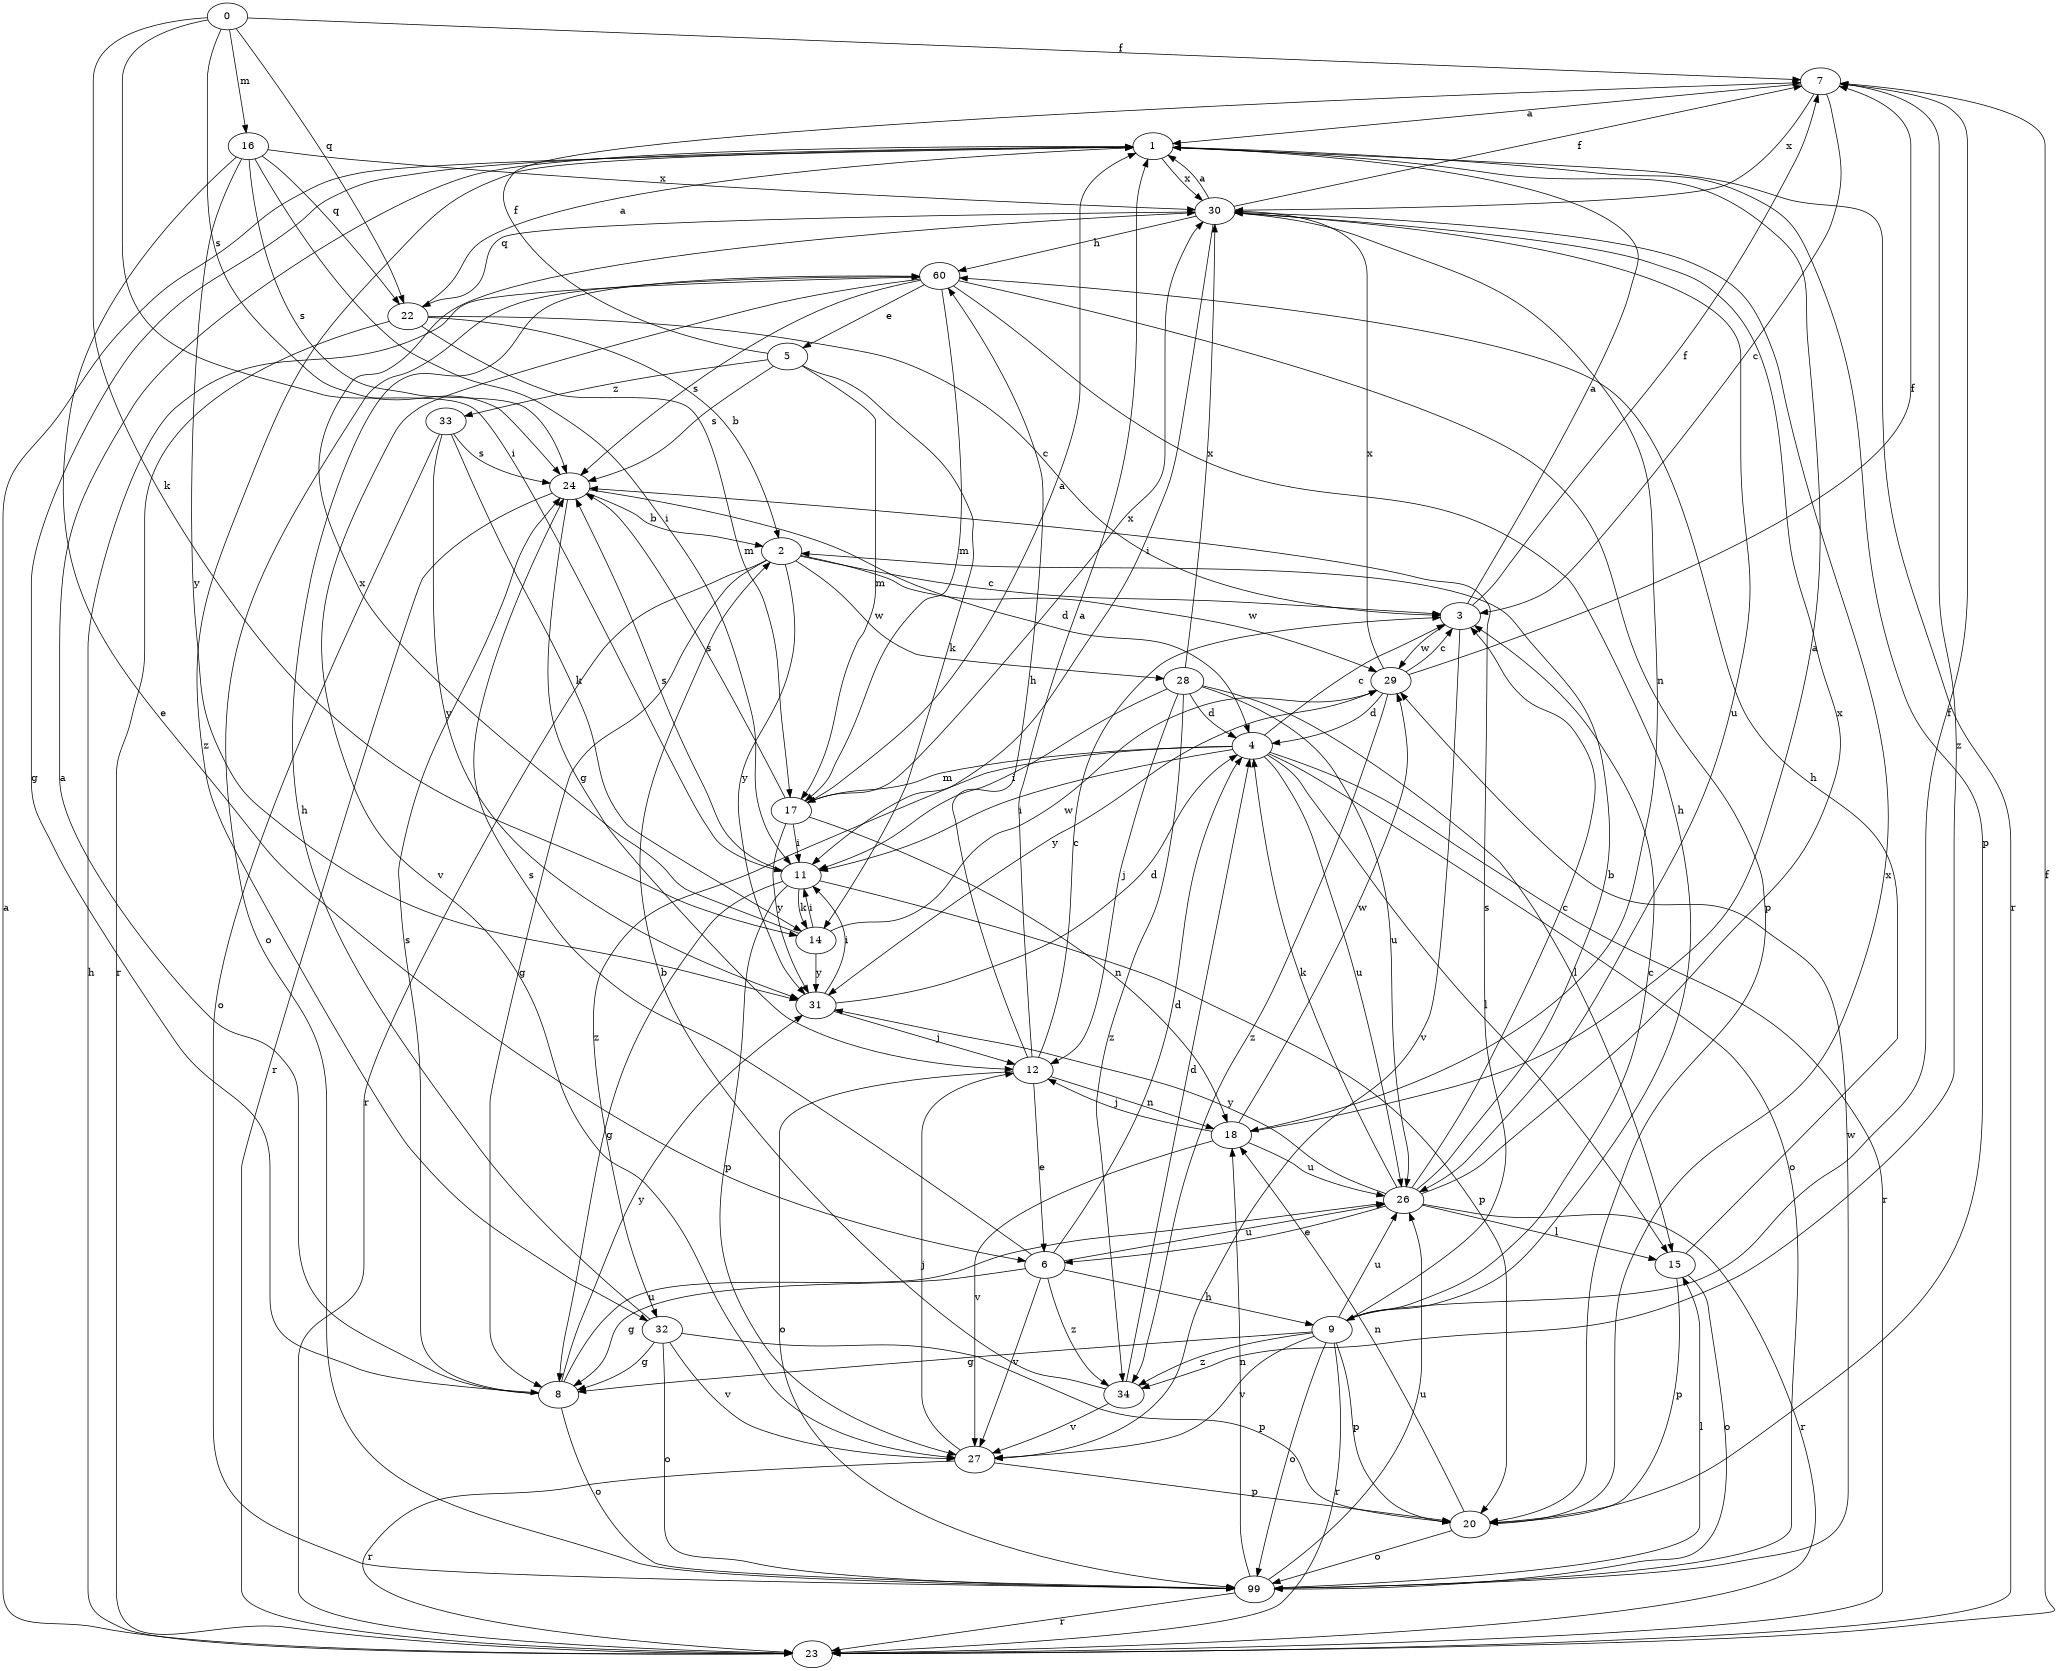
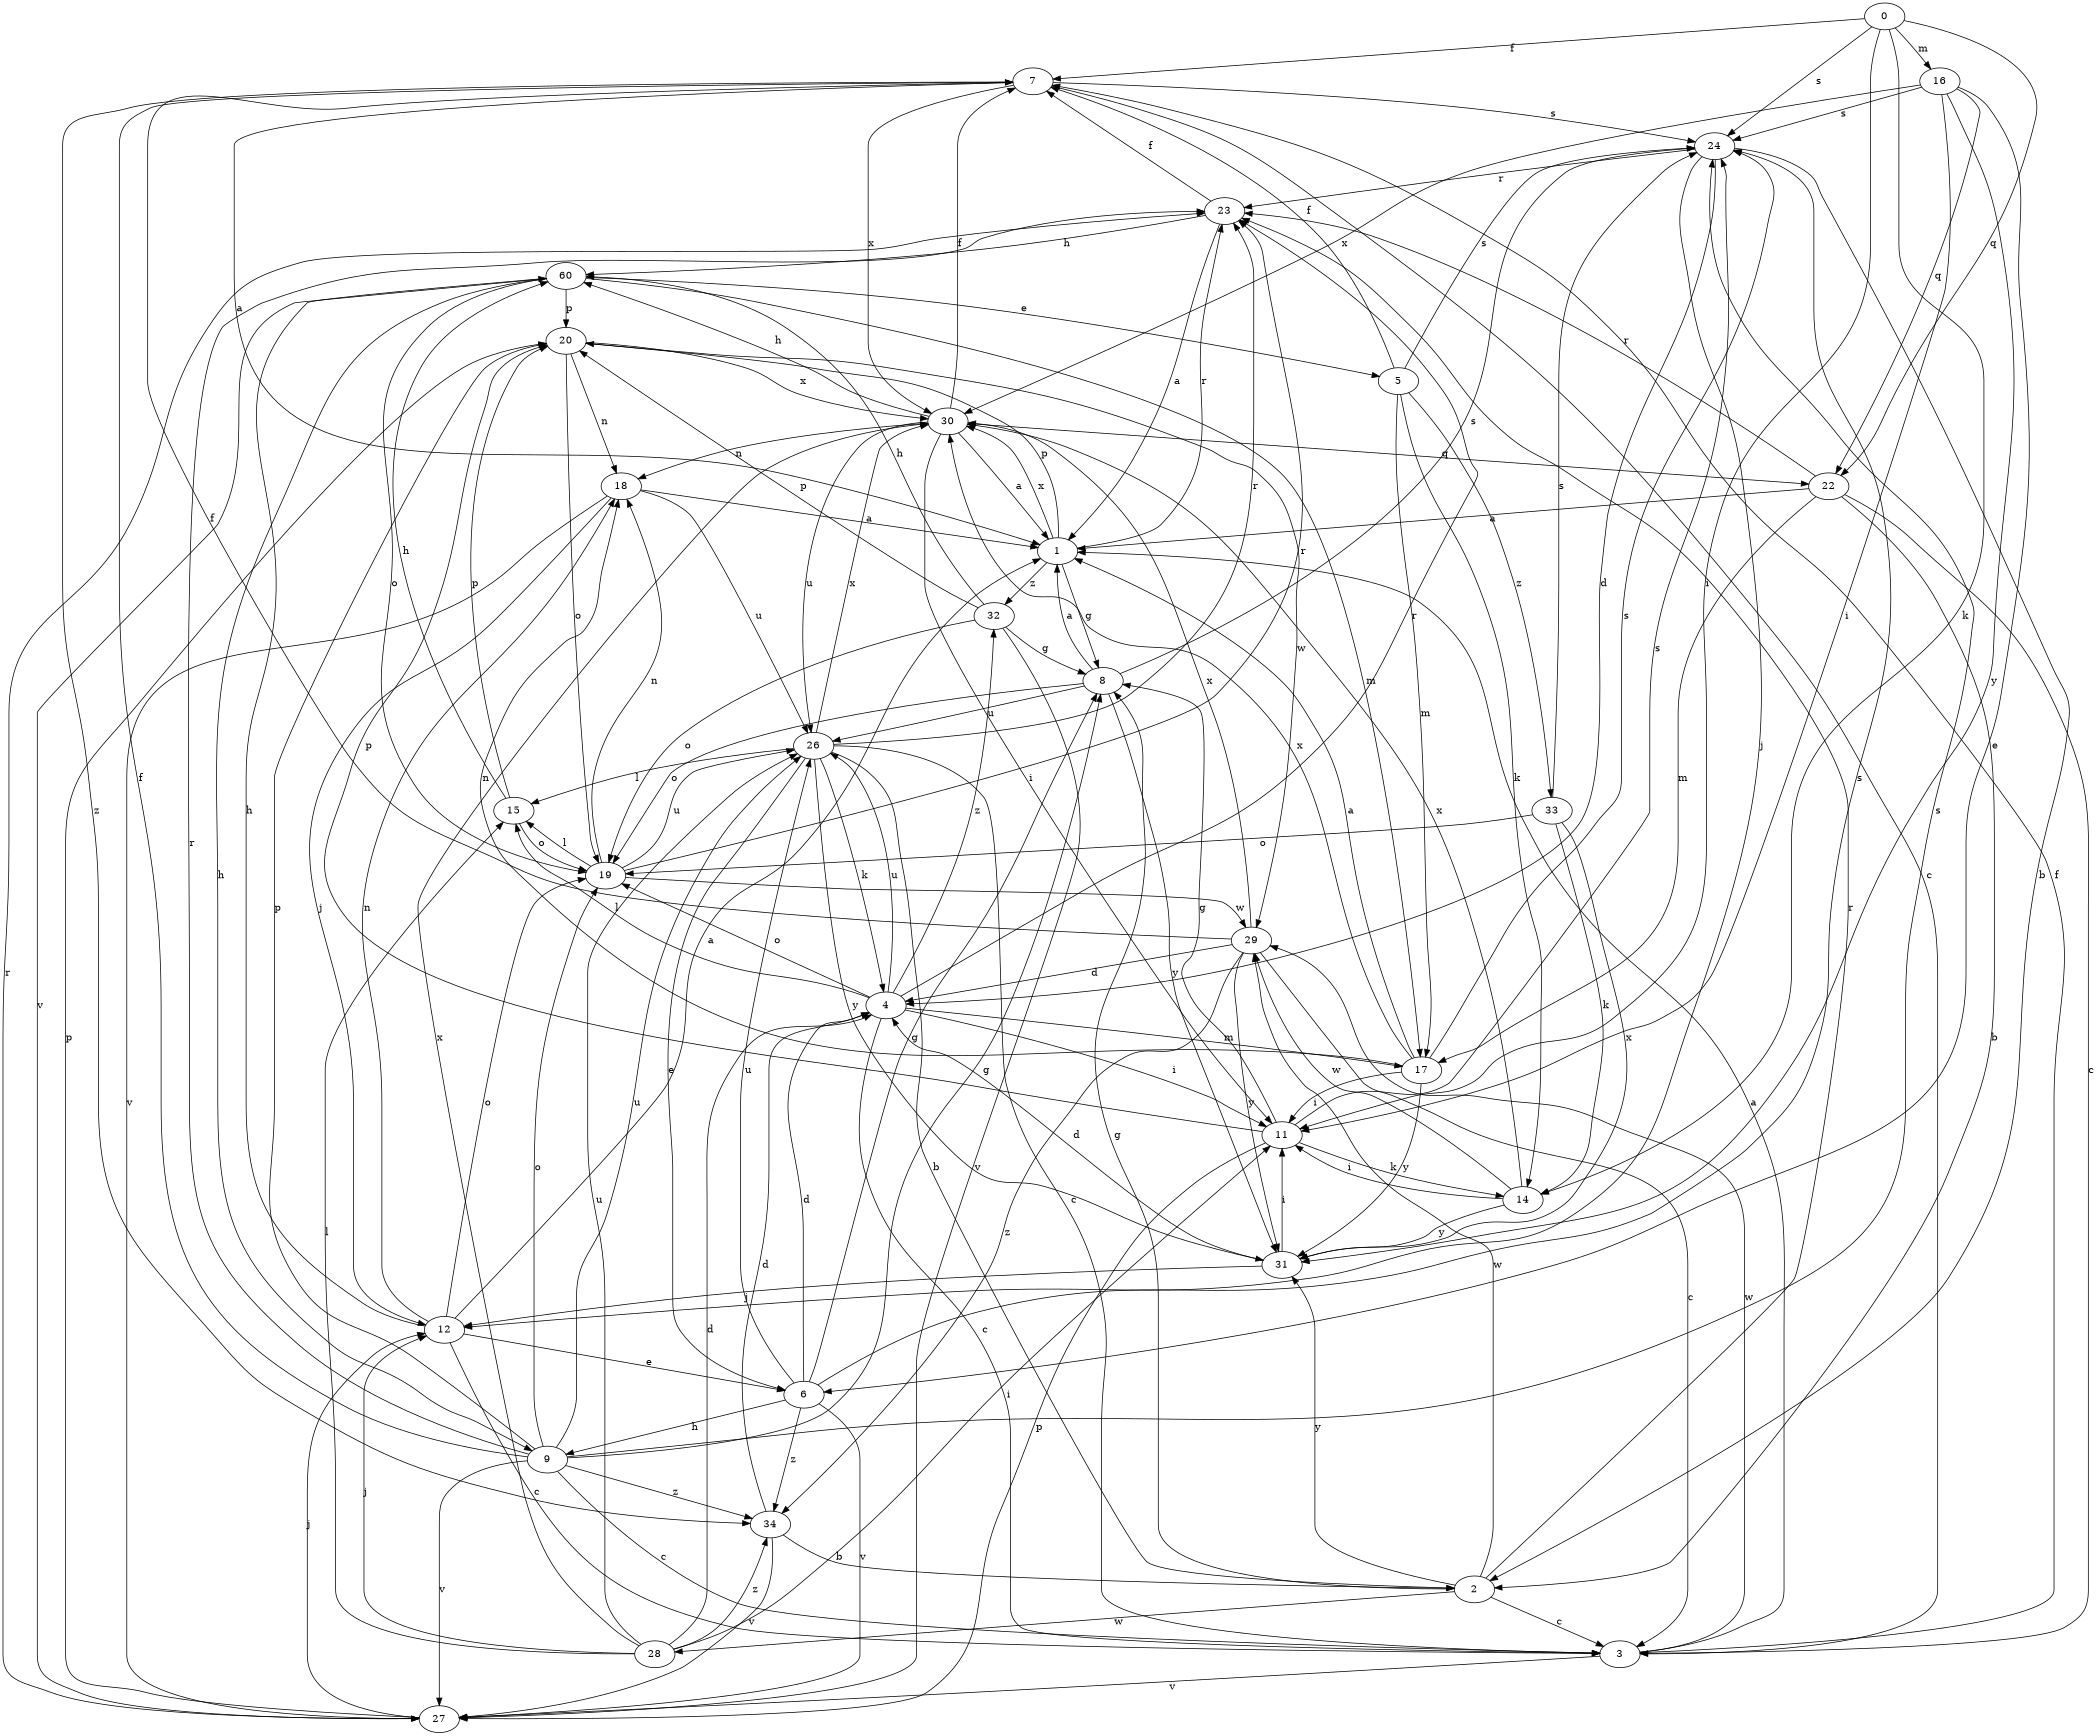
edge "60" -> "24": now "7" -> "24"
edge "33" -> "31": label "y" -> "x"
edge "24" -> "12": label "g" -> "j"
edge "18" -> "29": now "20" -> "29"
node "99": label "99" -> "19"
